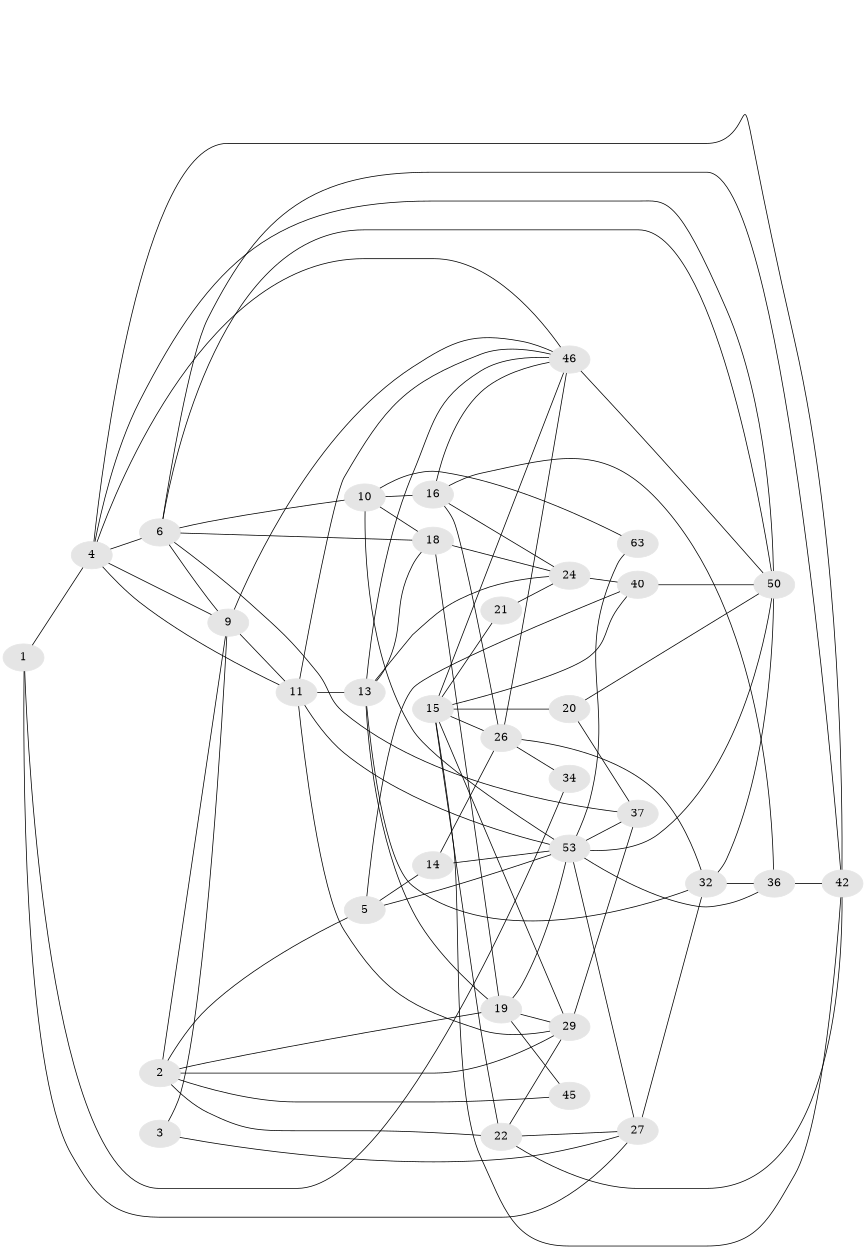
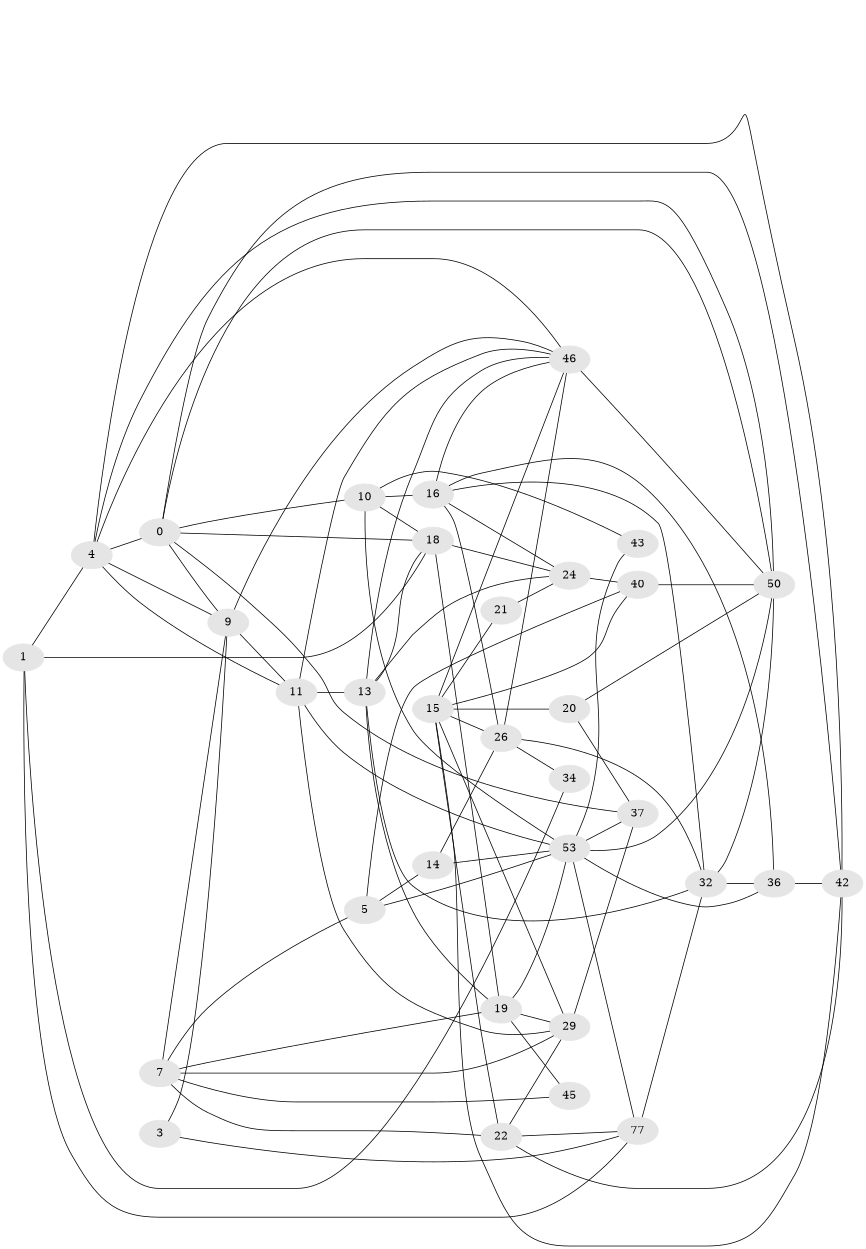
node "6": label "6" -> "0"
node "63": label "63" -> "43"
edge "16" -- "32": added
edge "18" -- "1": added
node "2": label "2" -> "7"
node "27": label "27" -> "77"
